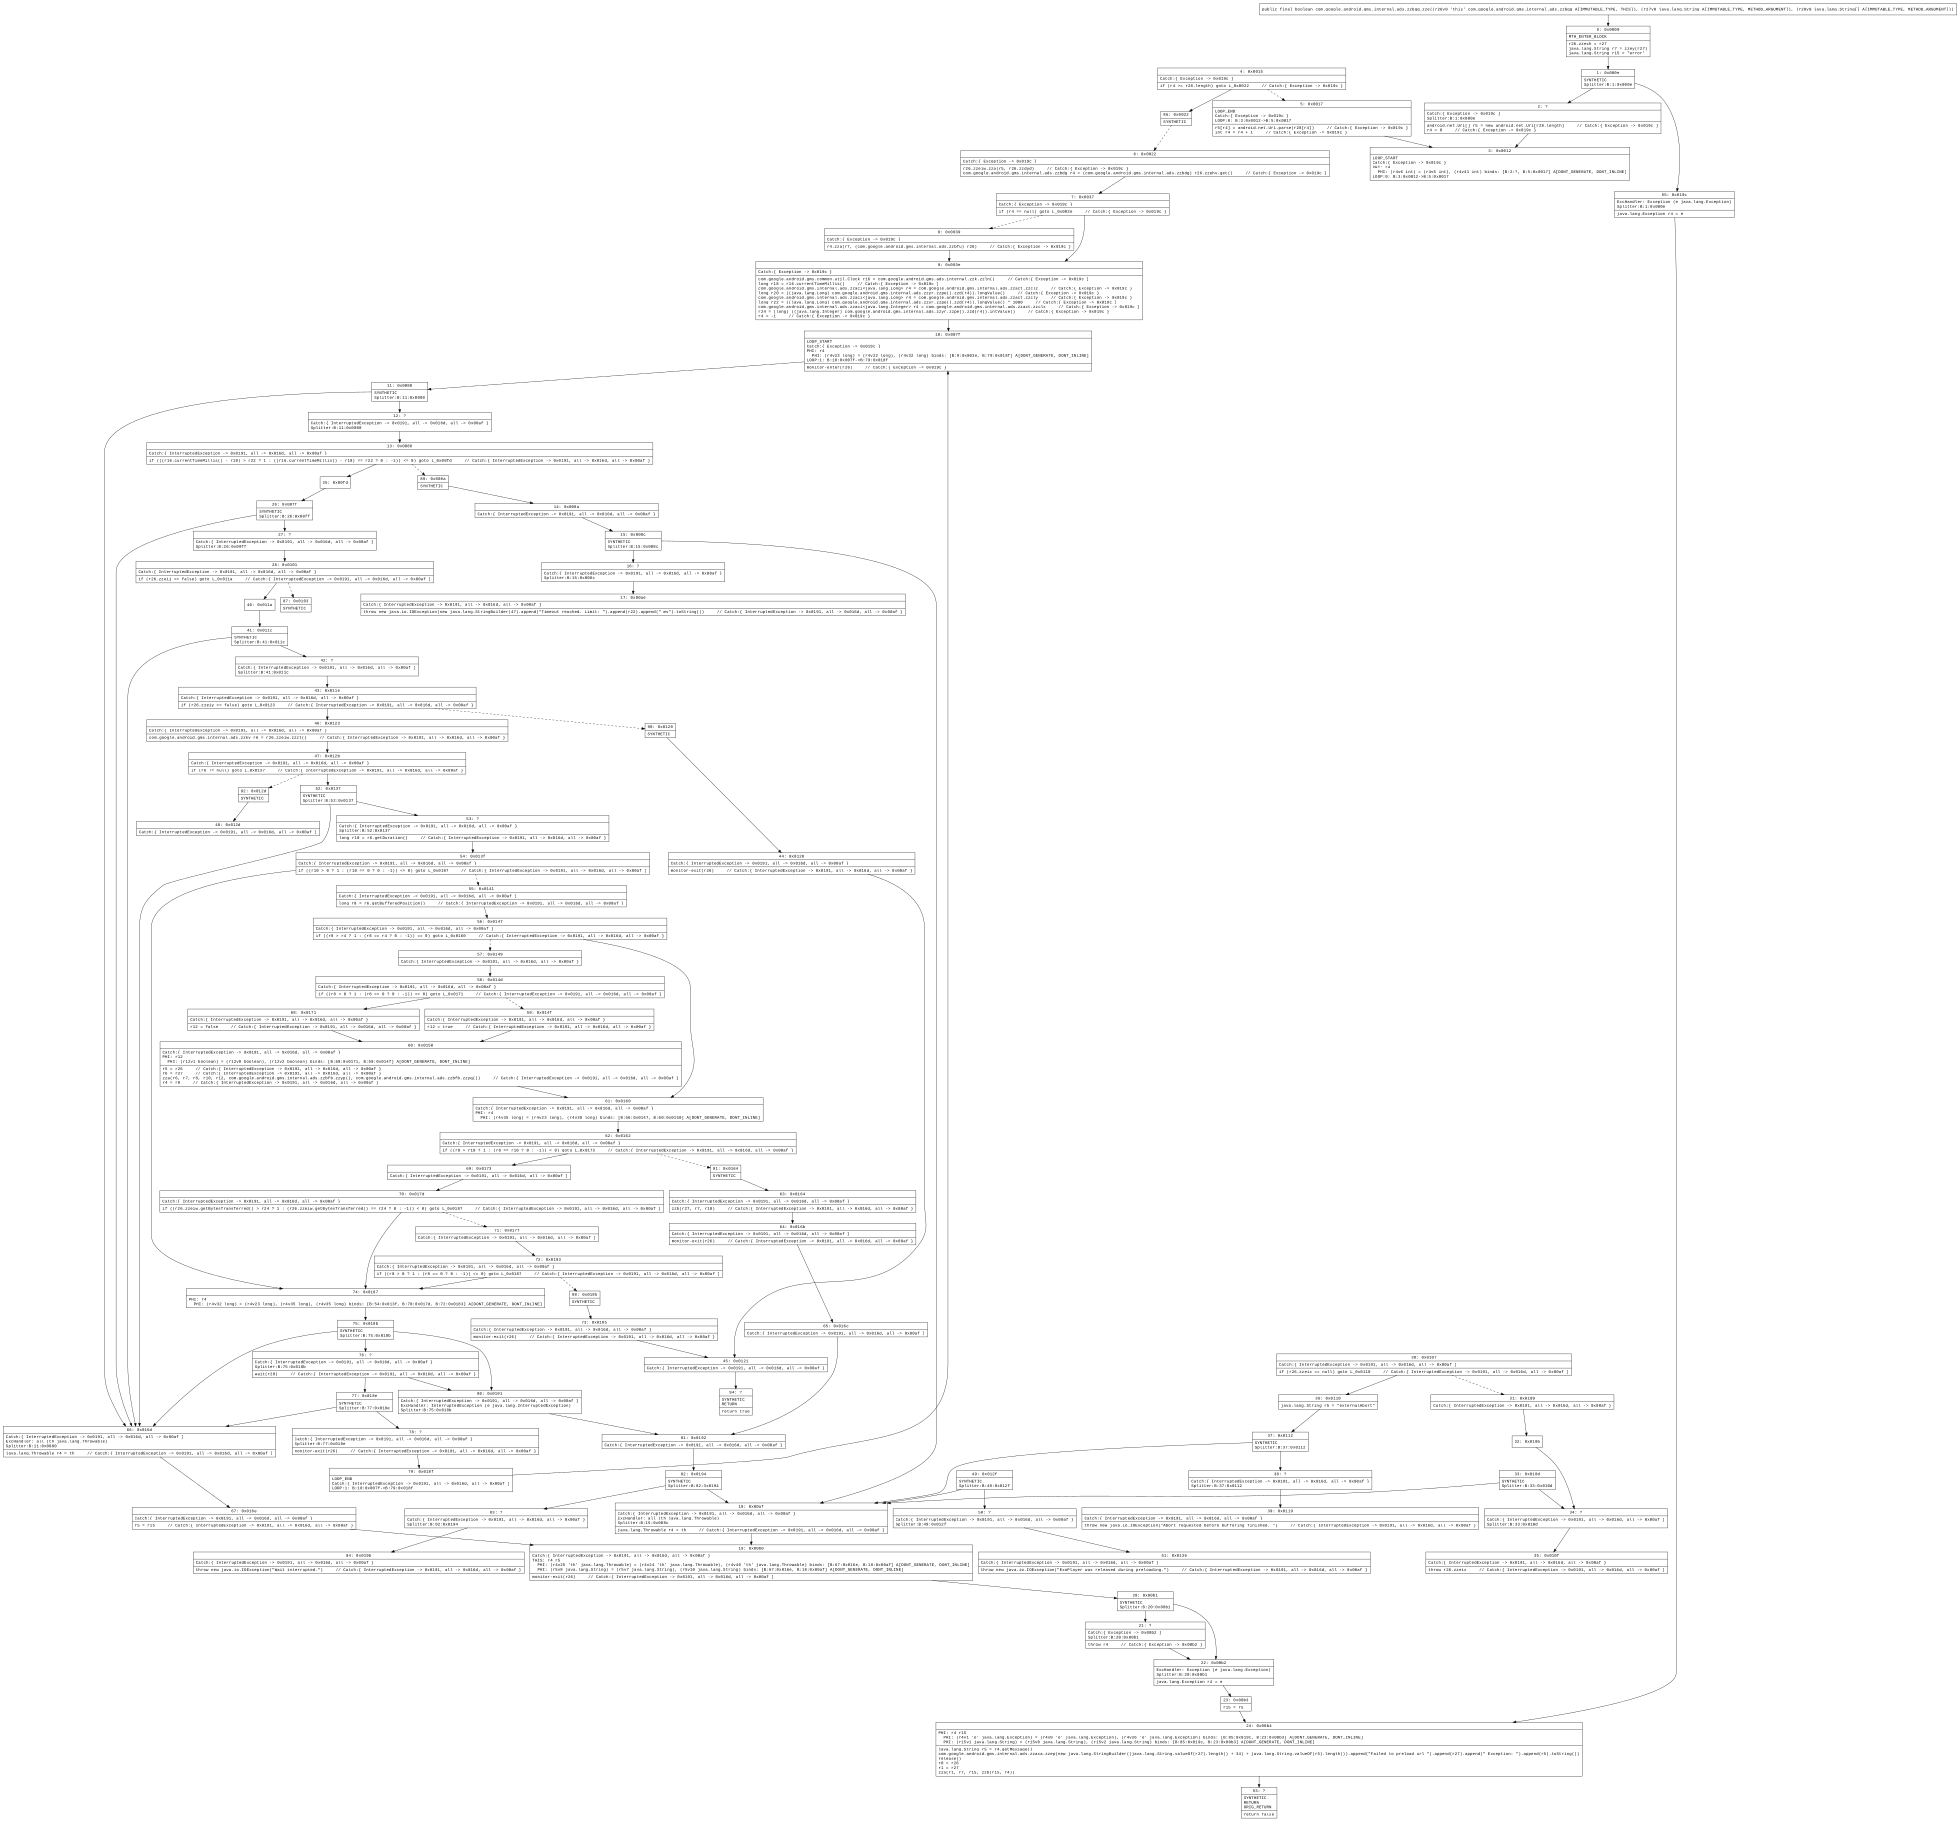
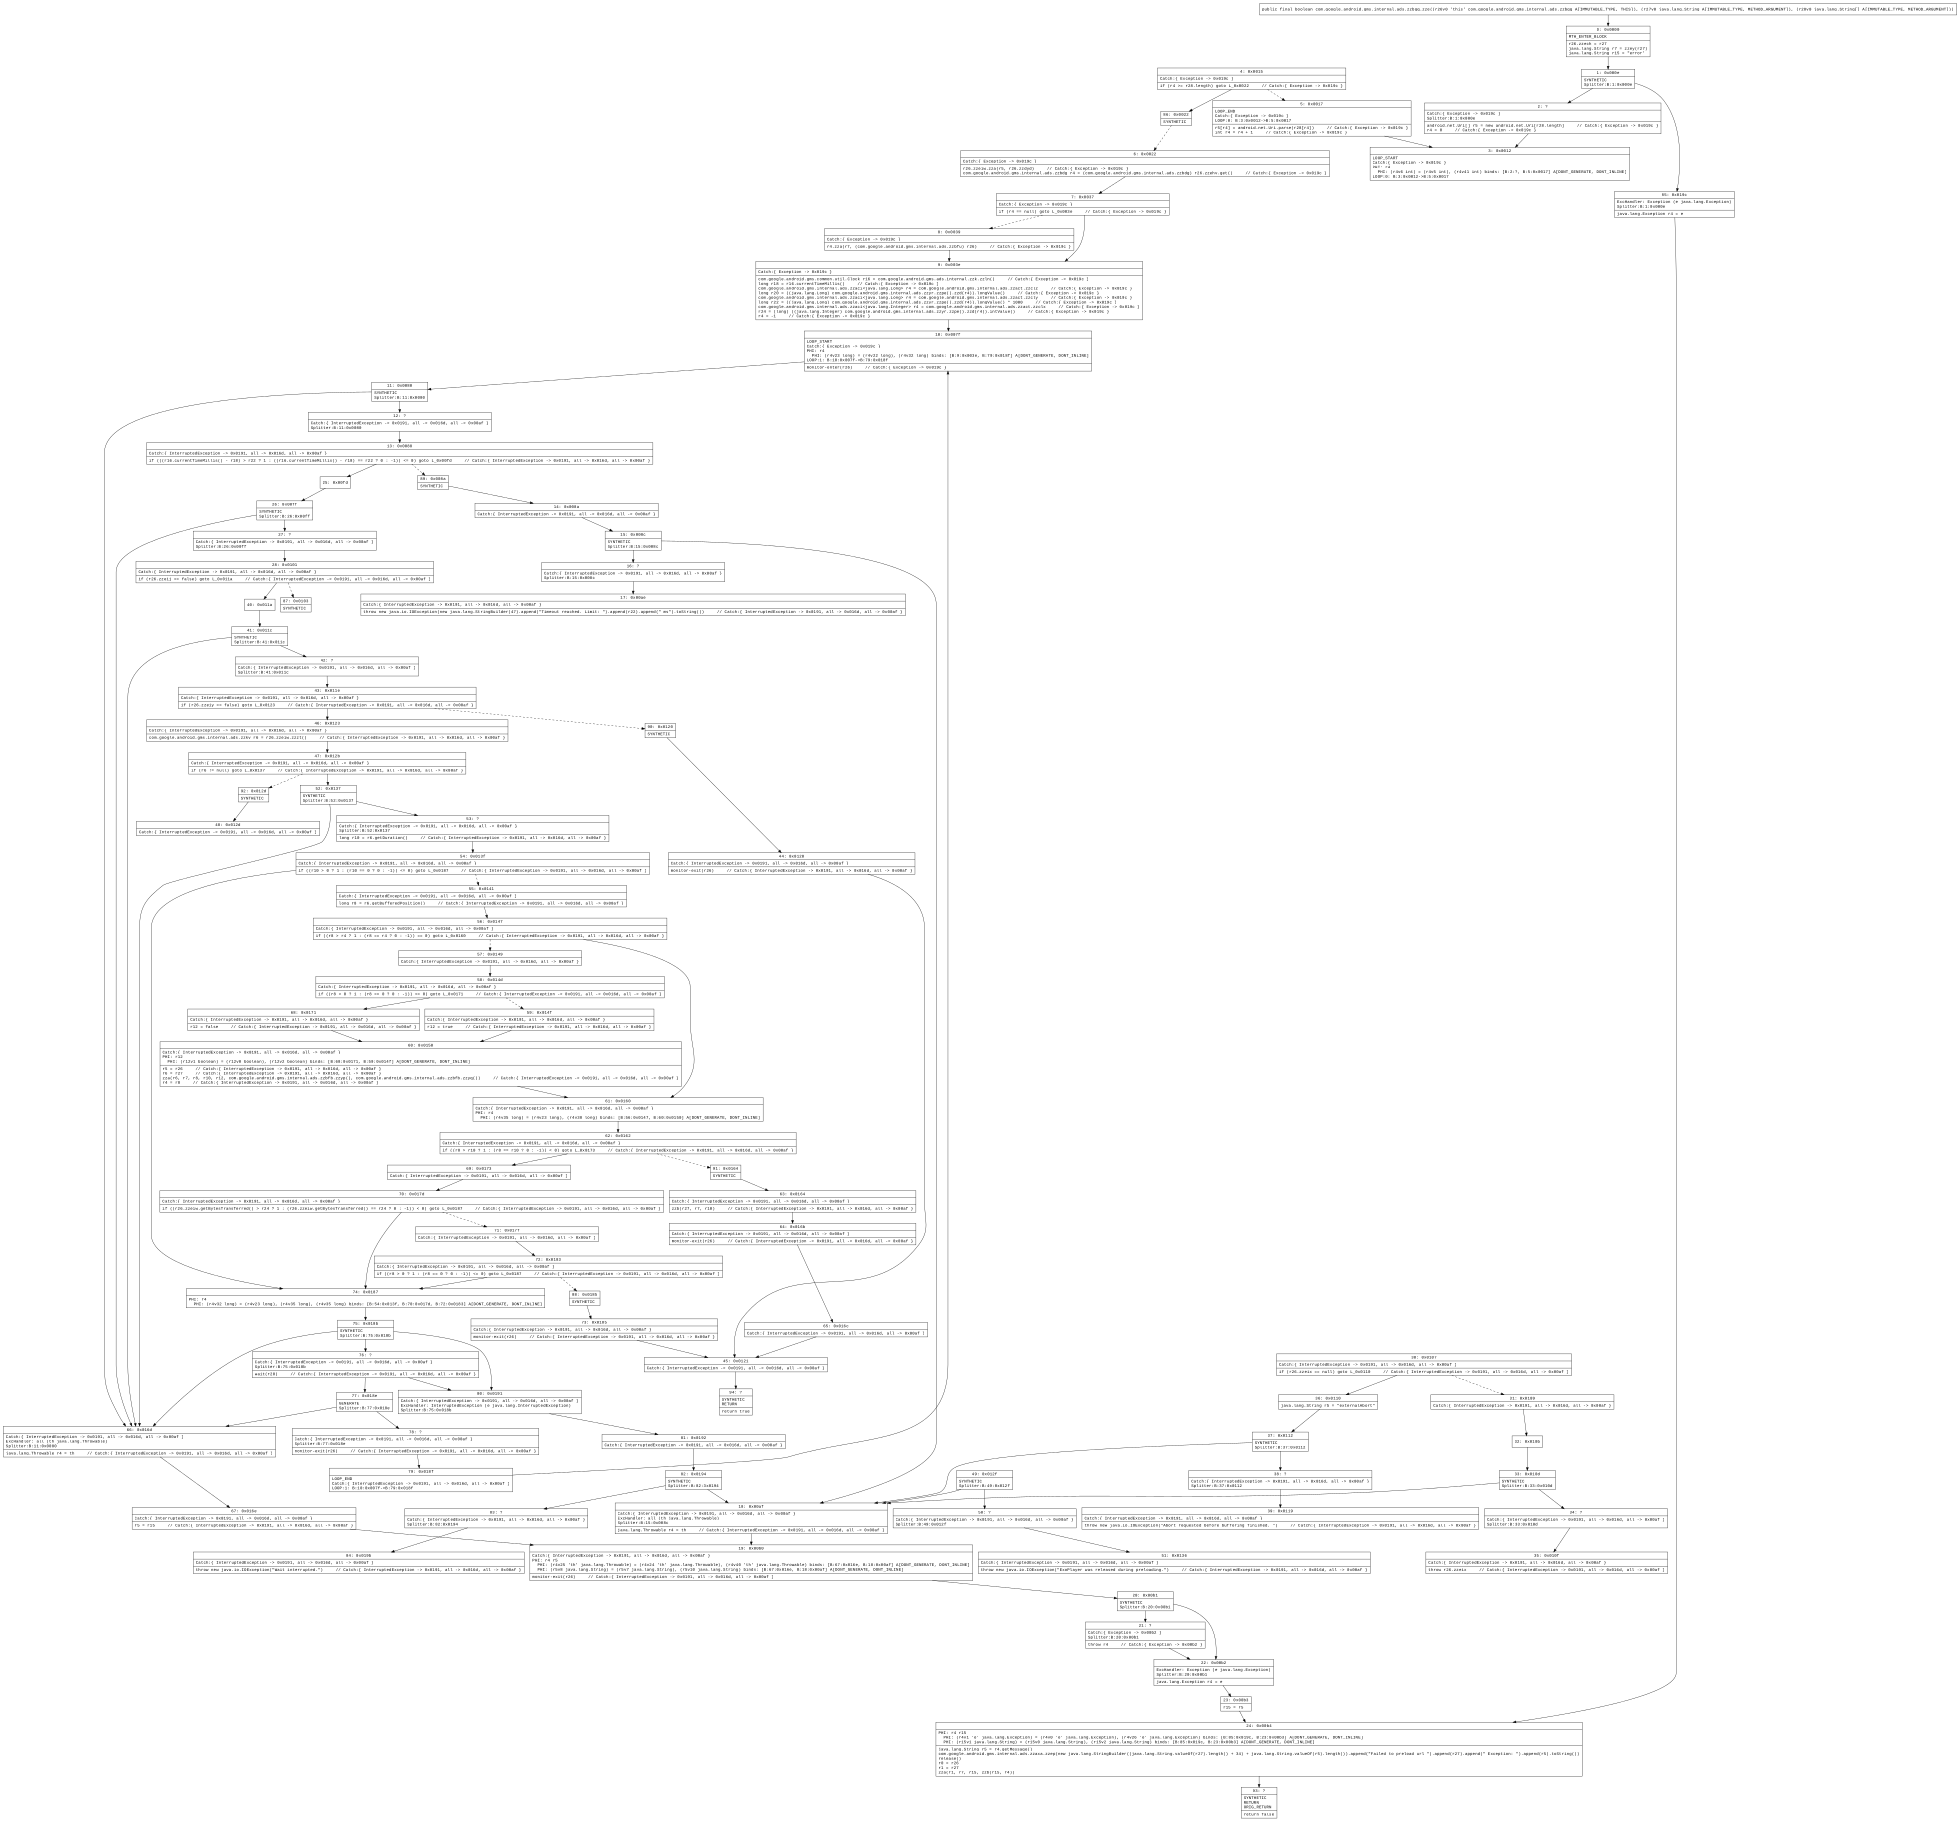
edge "65: 0x016c" -> "81: 0x0192": now "65: 0x016c" -> "45: 0x0121"
node "77: 0x018e": text "SYNTHETIC" -> "GENERATE"
edge "32: 0x010b" -> "34: ?": now "32: 0x010b" -> "33: 0x010d"
node "19: 0x00b0": text "THIS: r4 r5" -> "PHI: r4 r5"
